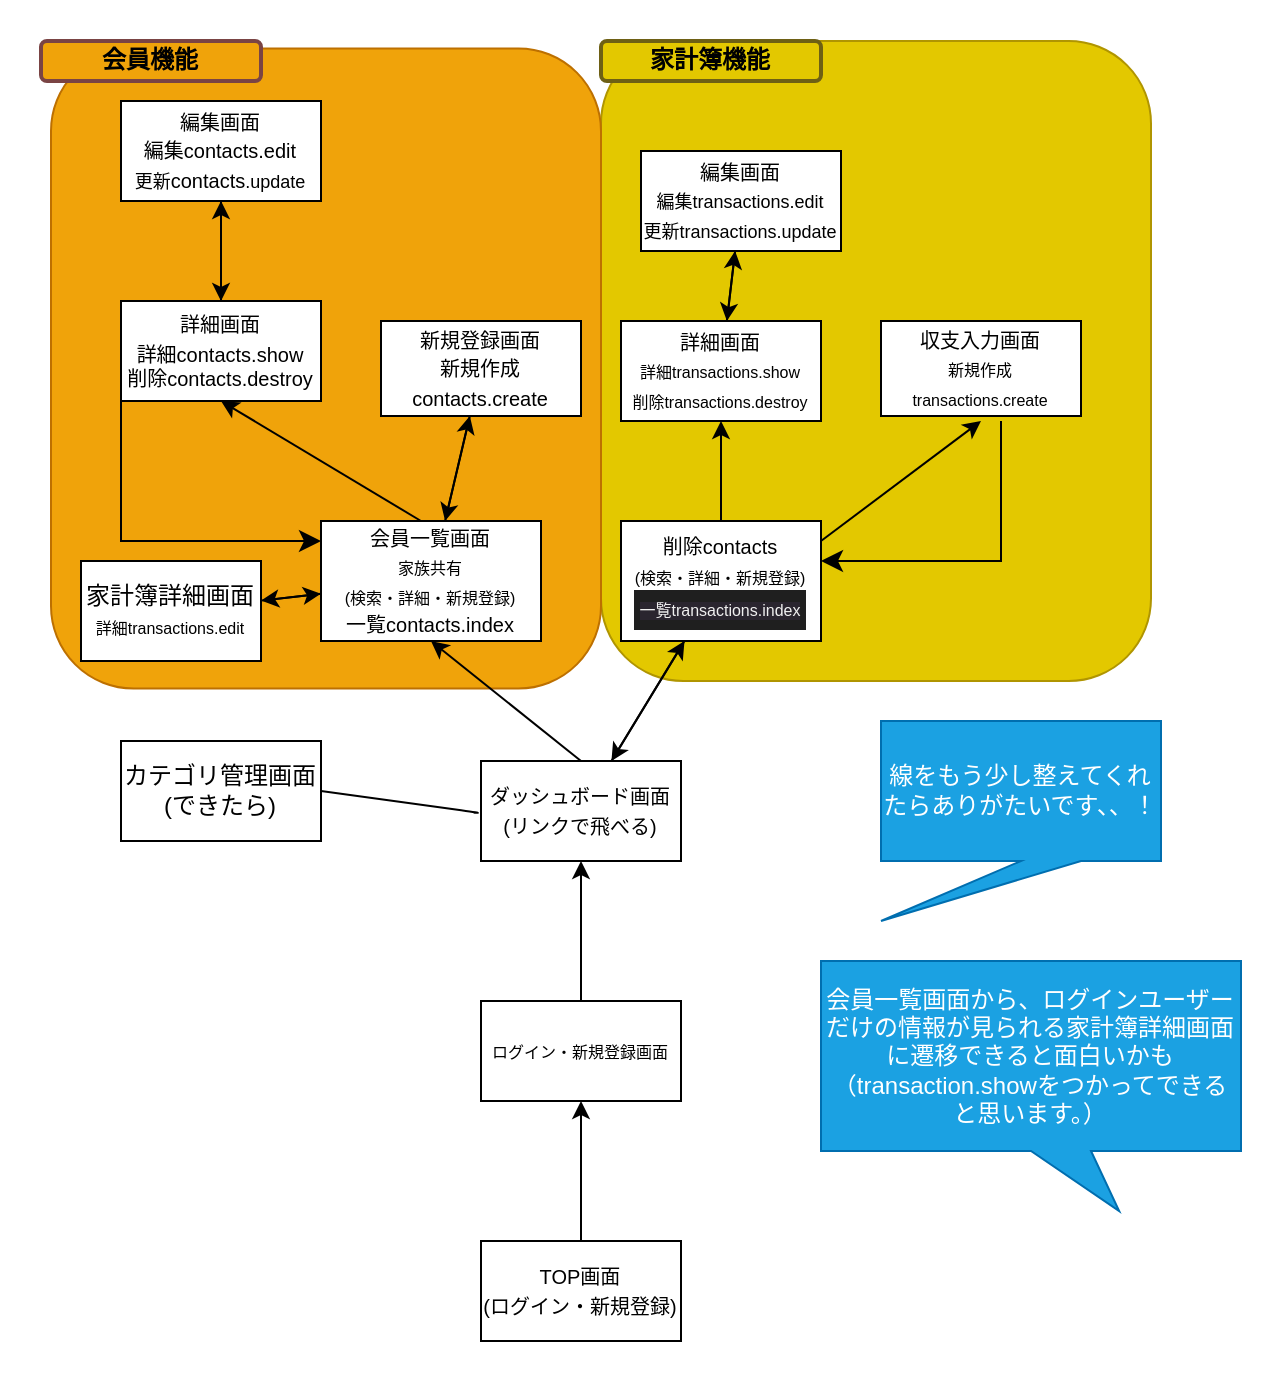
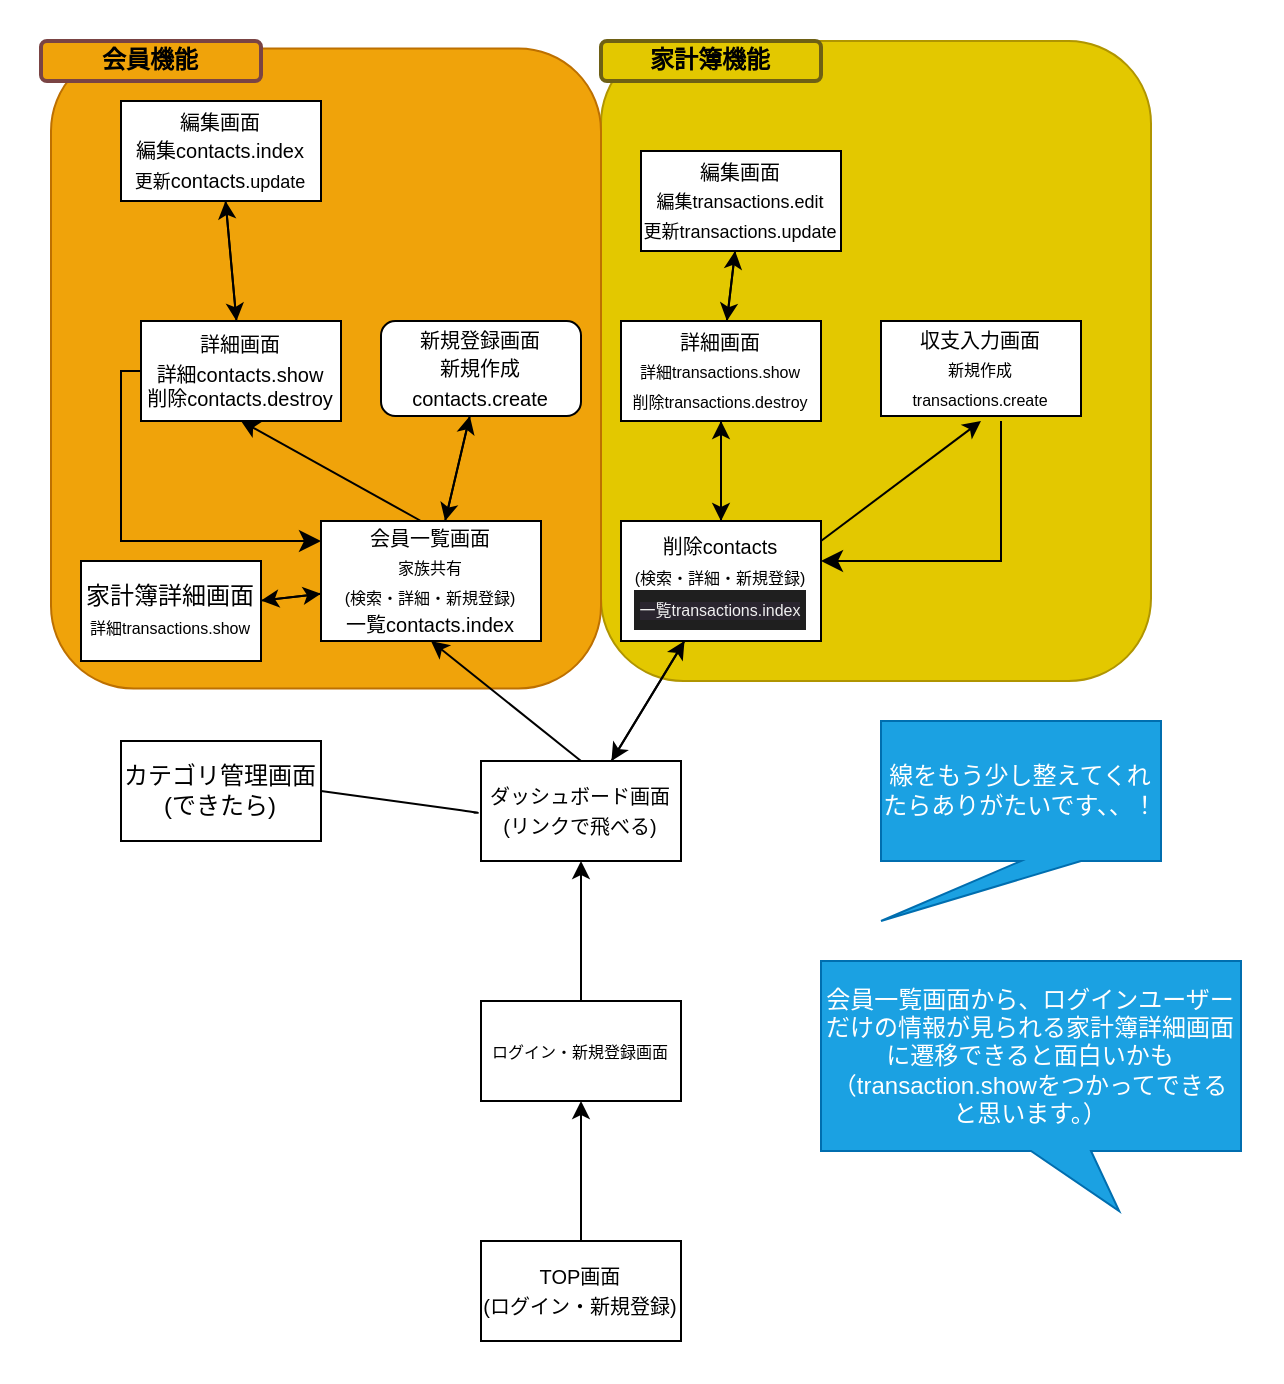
node "編集画面 編集contacts.edit 更新contacts.update": label "編集画面 編集contacts.edit 更新contacts.update" -> "編集画面 編集contacts.index 更新contacts.update"
node "詳細画面 詳細contacts.show 削除contacts.destroy": moved (221, 351) -> (241, 371)
node "新規登録画面 新規作成contacts.create": shape rectangle -> rounded rectangle
edge "詳細画面 詳細transactions.show 削除transactions.destroy" -> "削除contacts (検索・詳細・新規登録) 一覧transactions.index": added
node "家計簿詳細画面 詳細transactions.edit": label "家計簿詳細画面 詳細transactions.edit" -> "家計簿詳細画面 詳細transactions.show"
